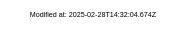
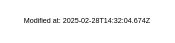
node "Modified at: 2025-02-28T14:32:04.674Z": moved (93, 15) -> (87, 21)
